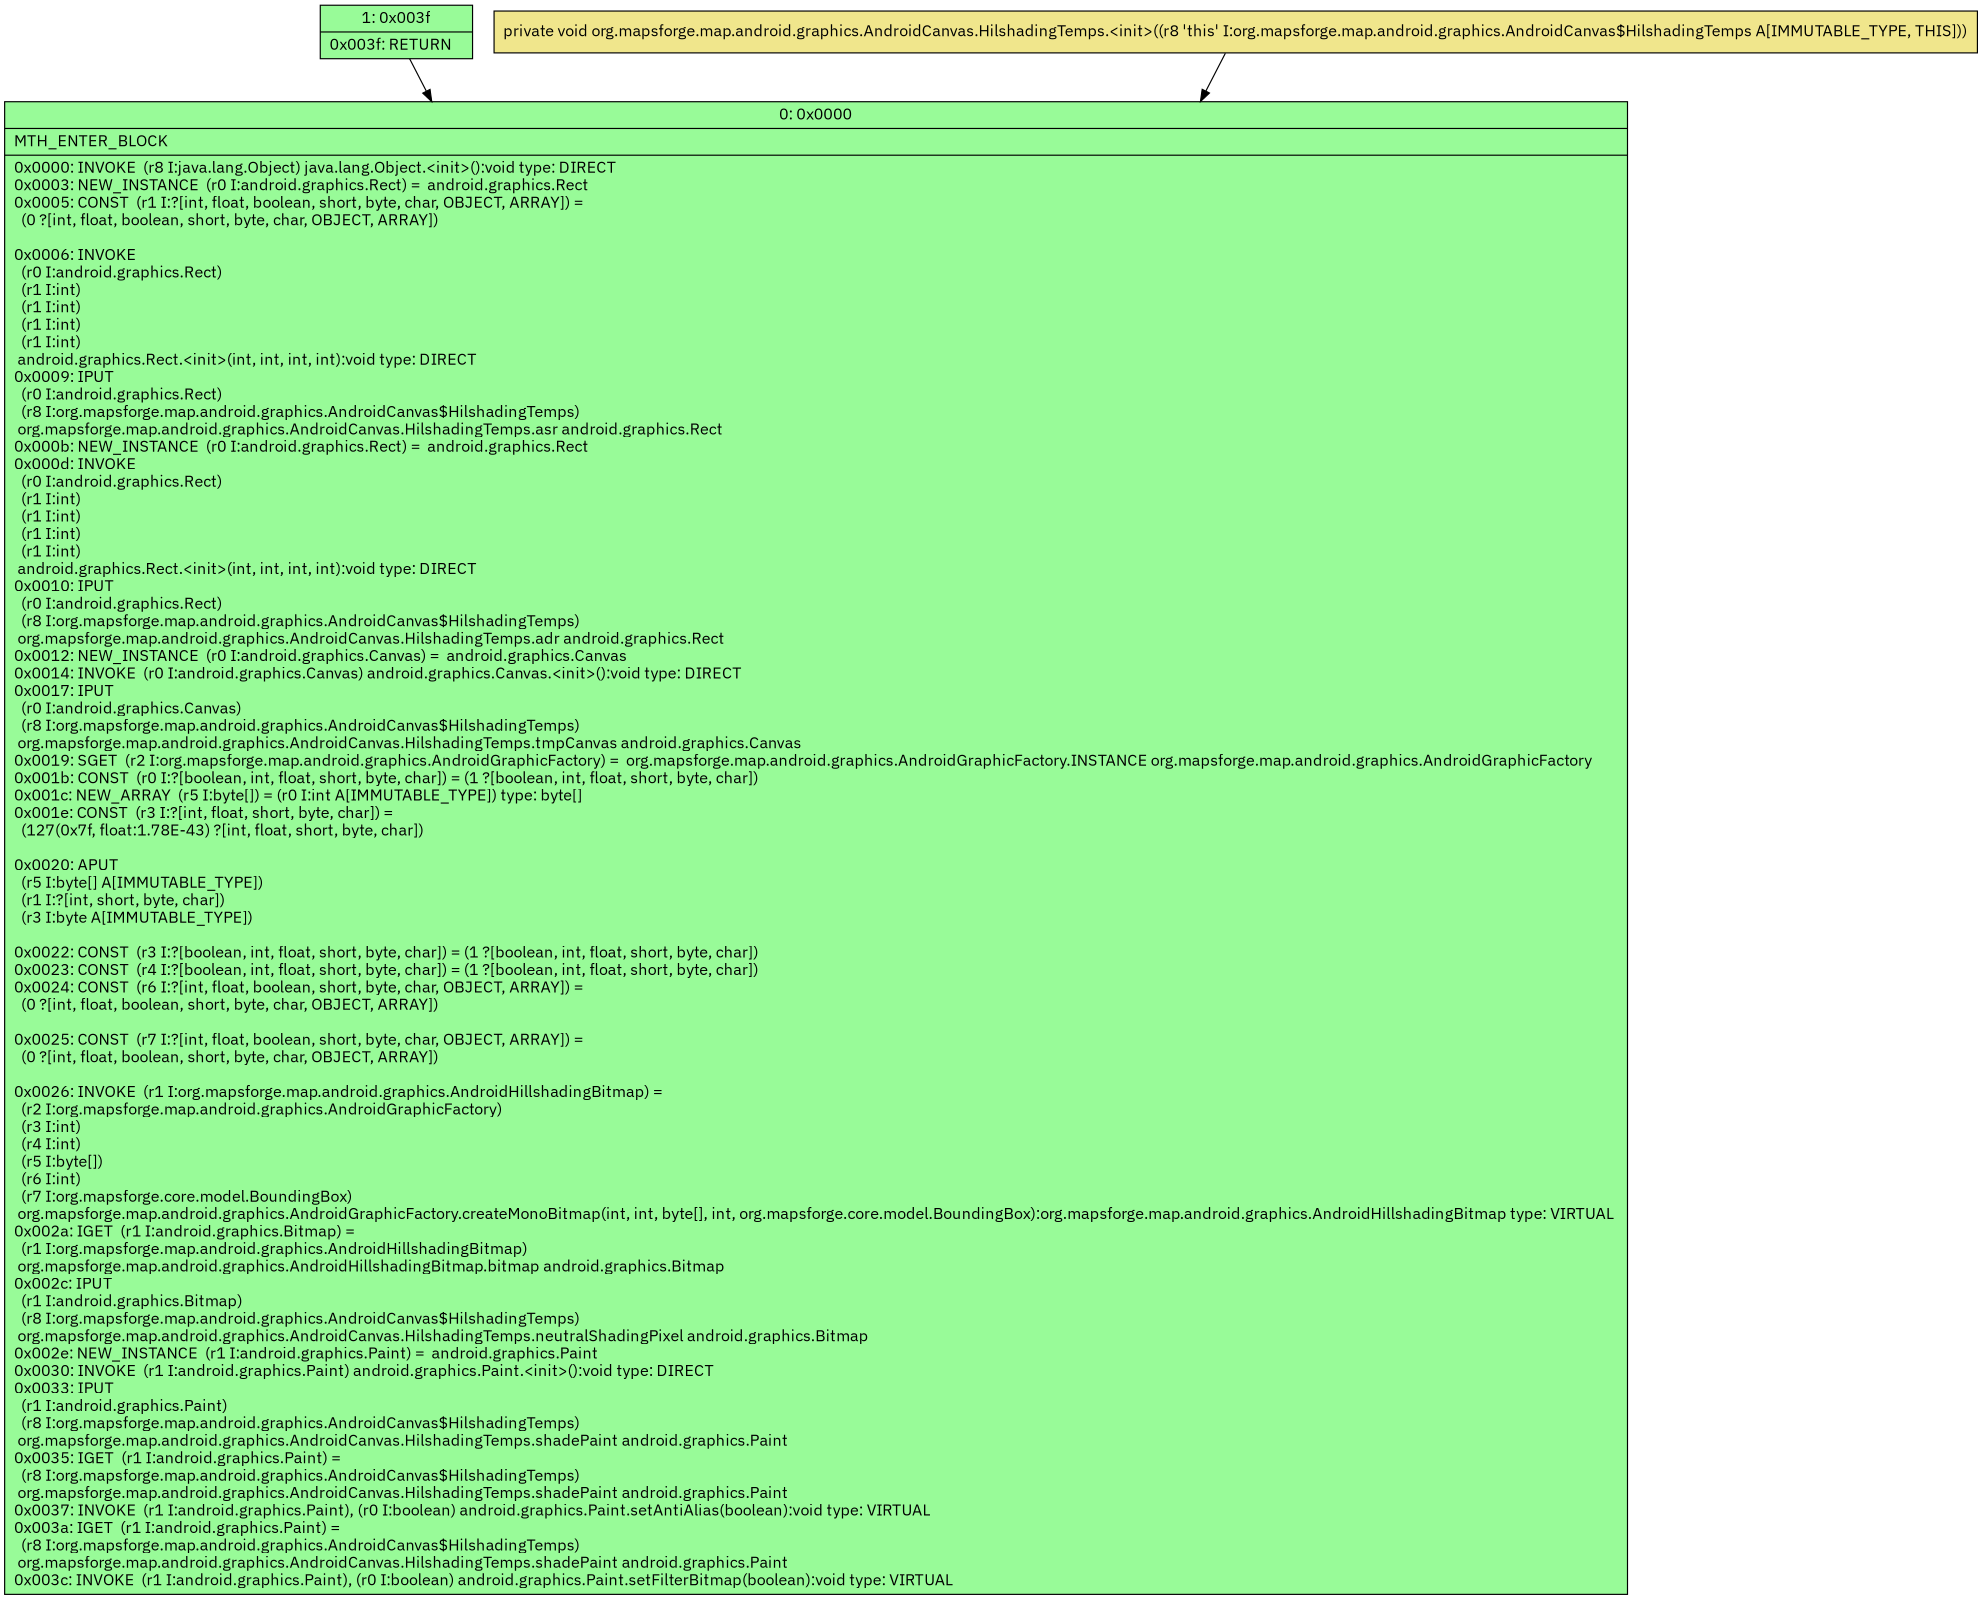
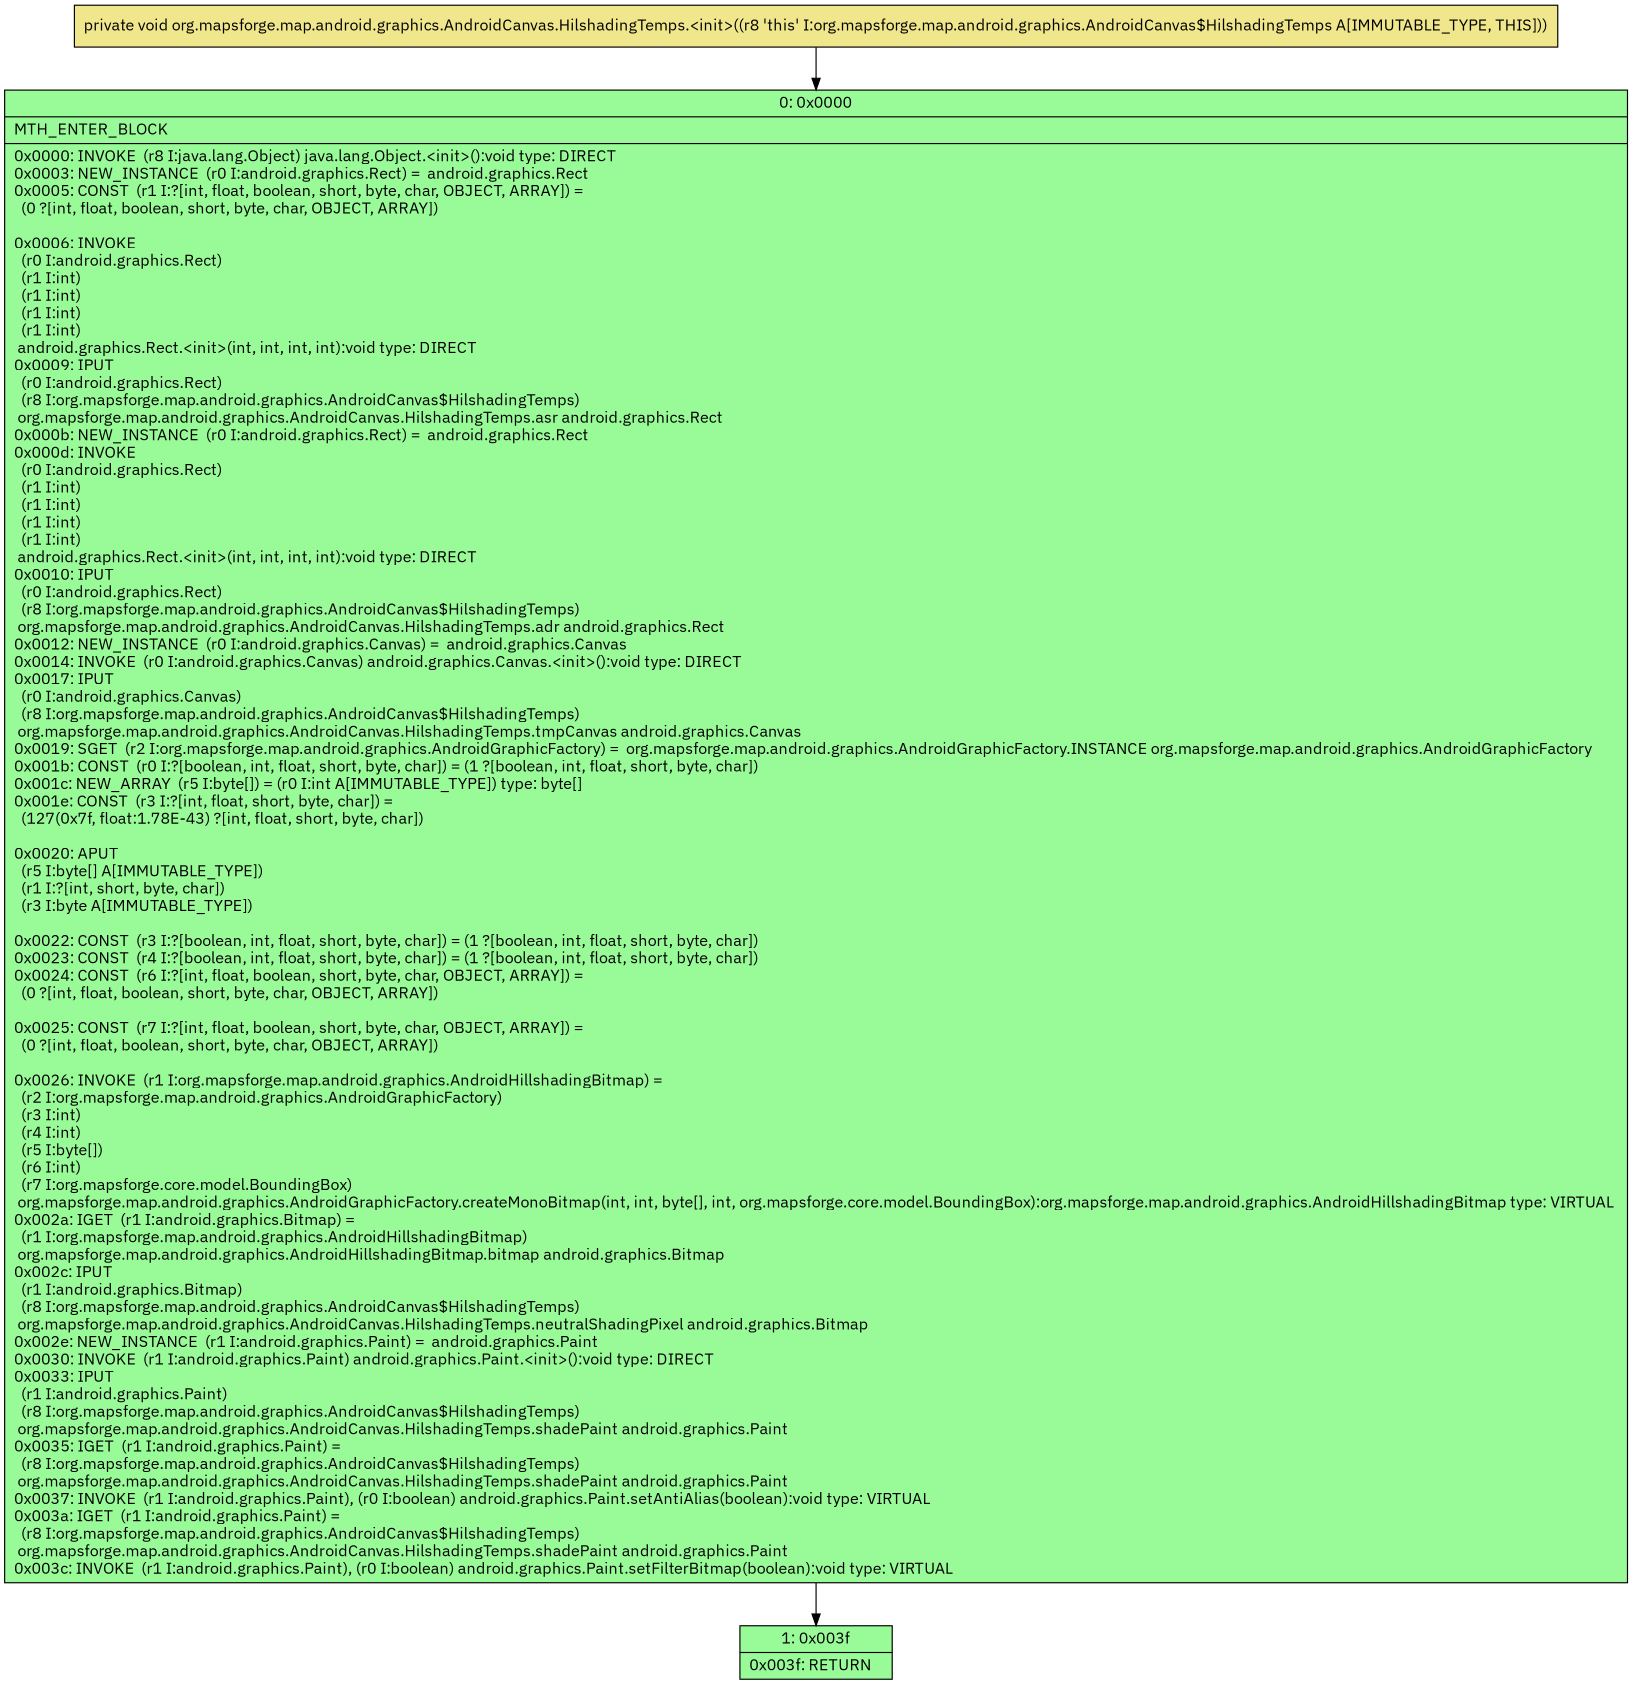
edge "1: 0x003f" -> "0: 0x0000": reversed
